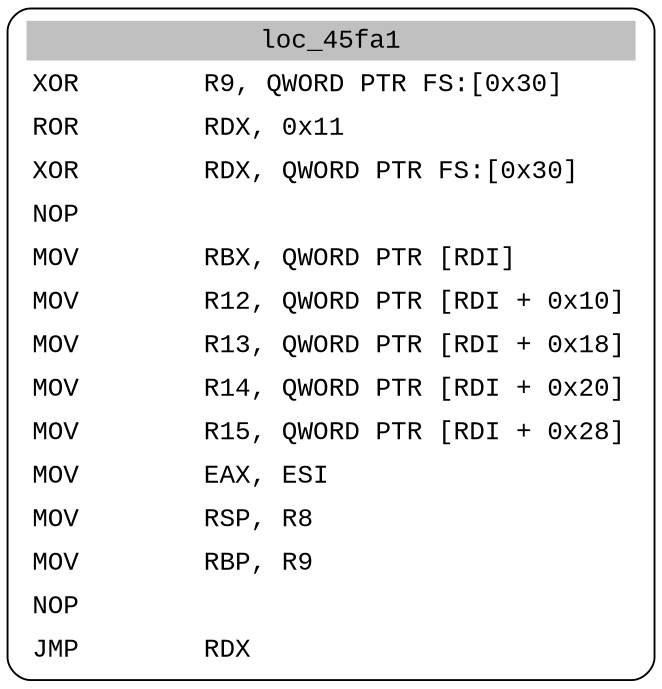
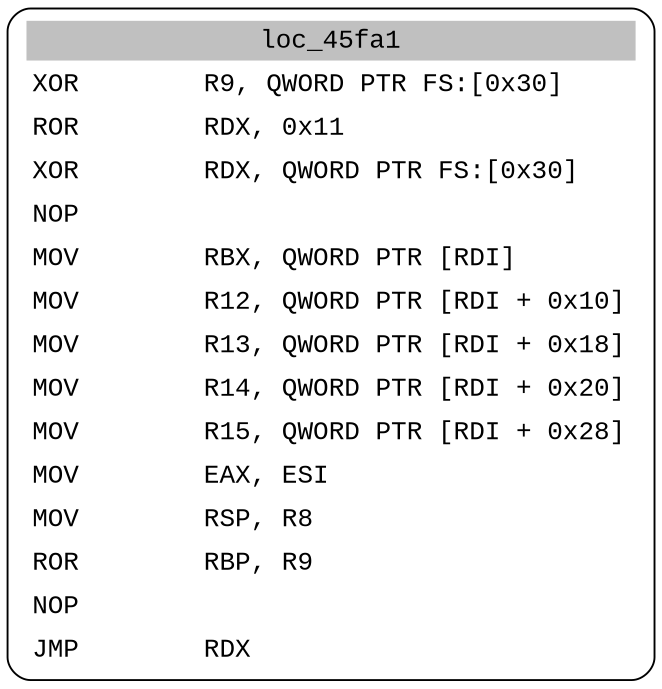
node "loc_45fa1": text "MOV        RBP, R9" -> "ROR        RBP, R9"
